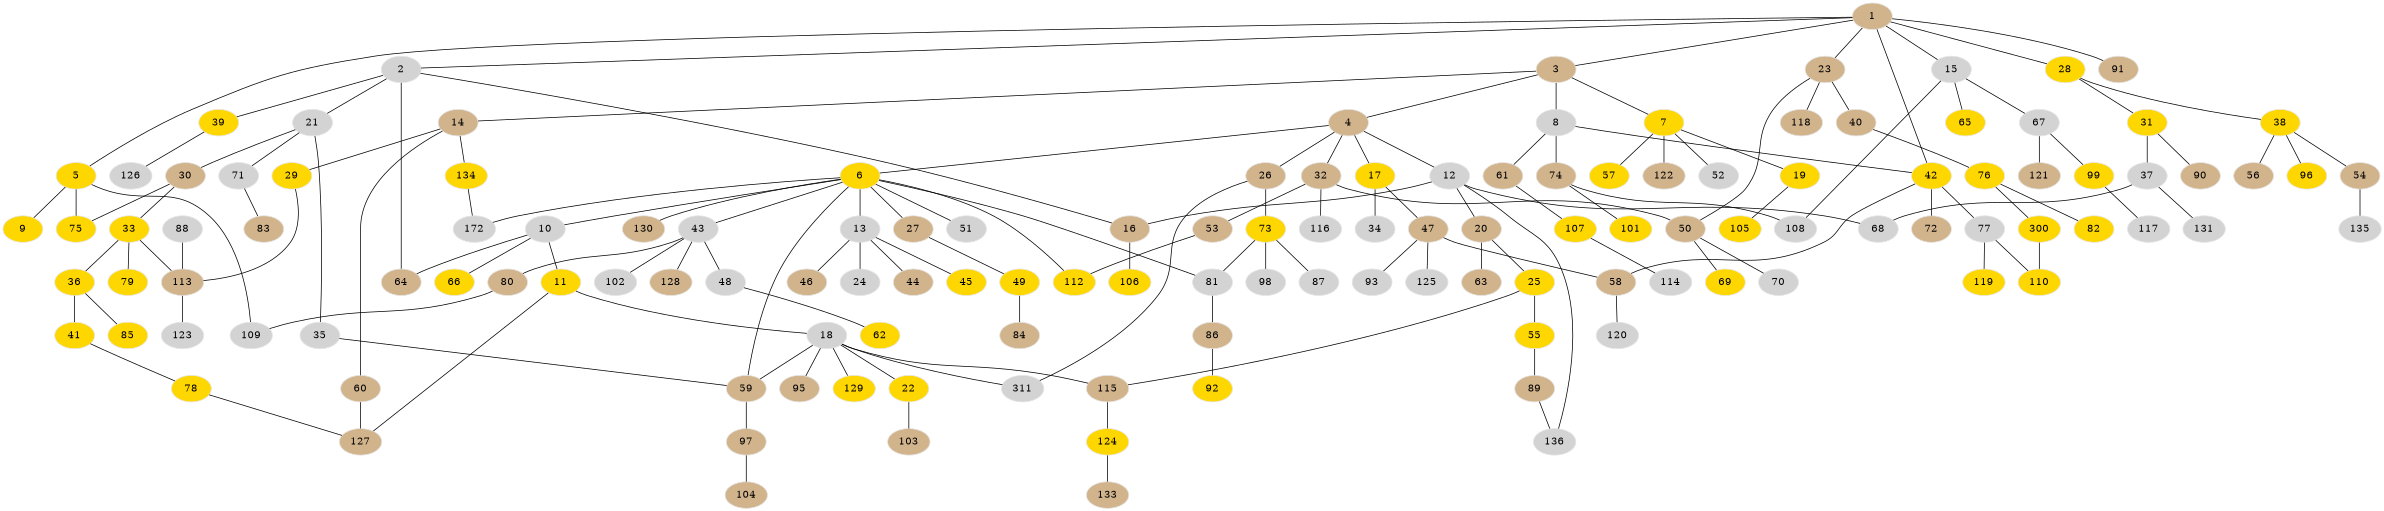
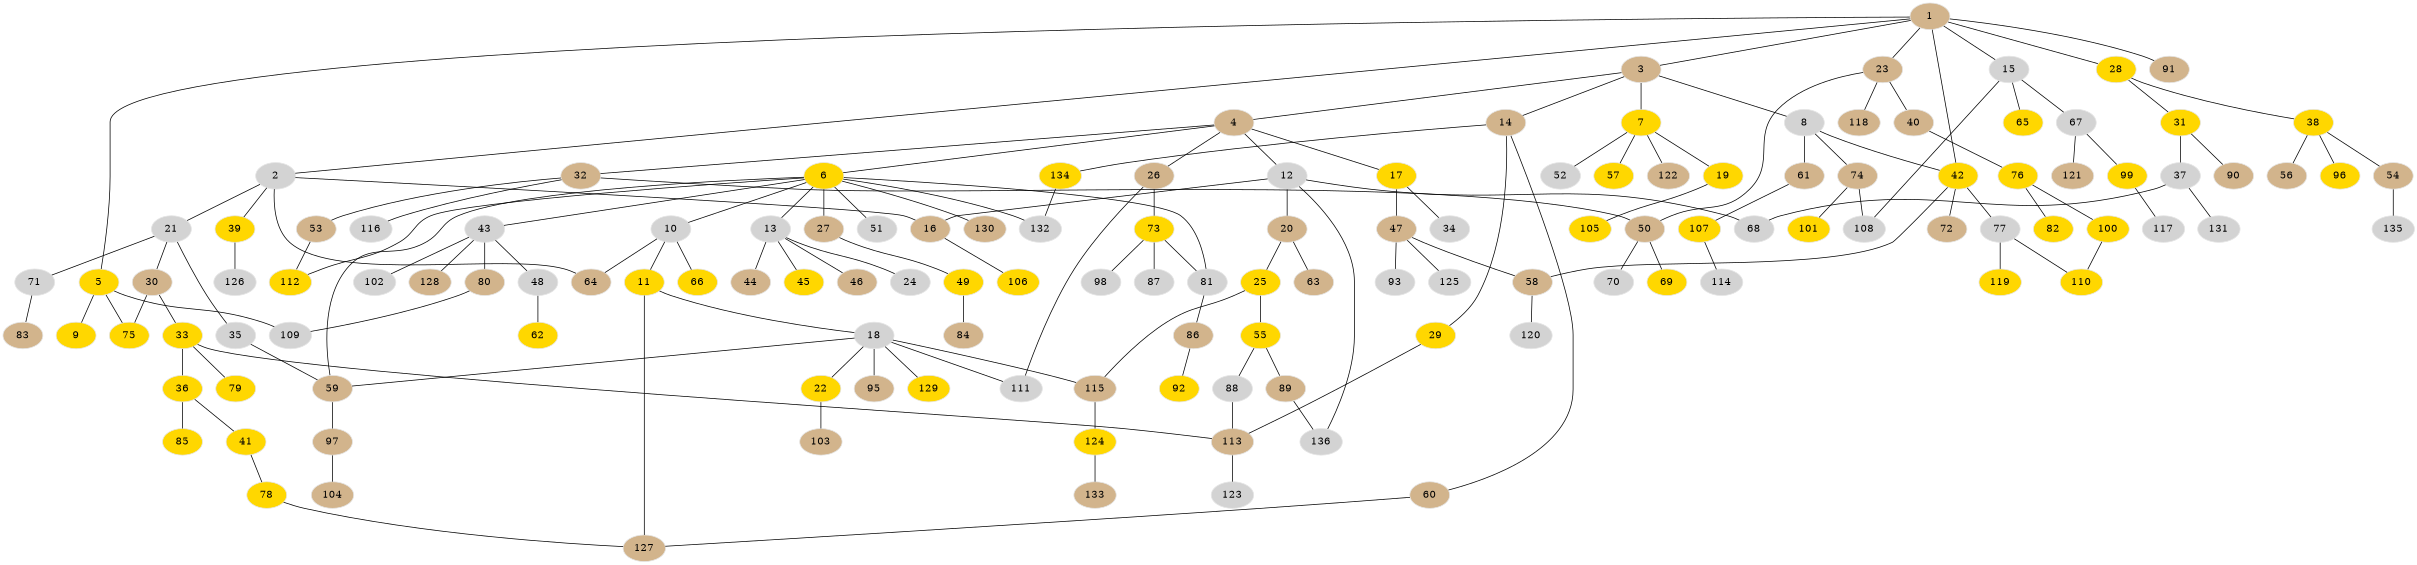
node "172": label "172" -> "132"
node "300": label "300" -> "100"
edge "55" -- "88": added
node "311": label "311" -> "111"
